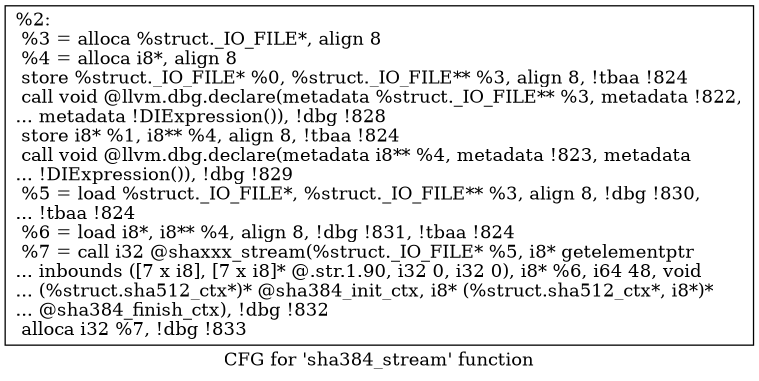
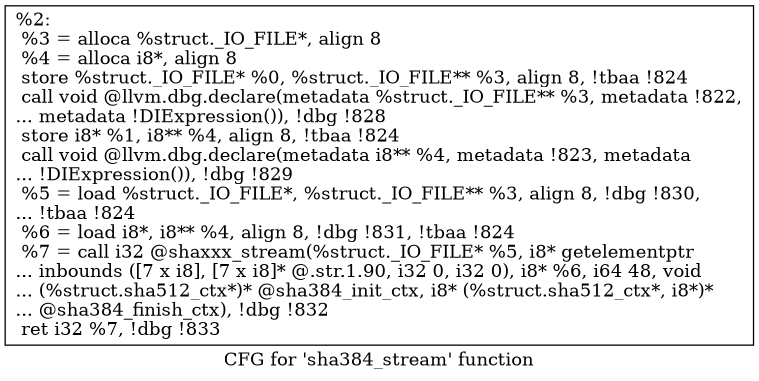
node "%2:": text "alloca i32 %7, !dbg !833" -> "ret i32 %7, !dbg !833"
